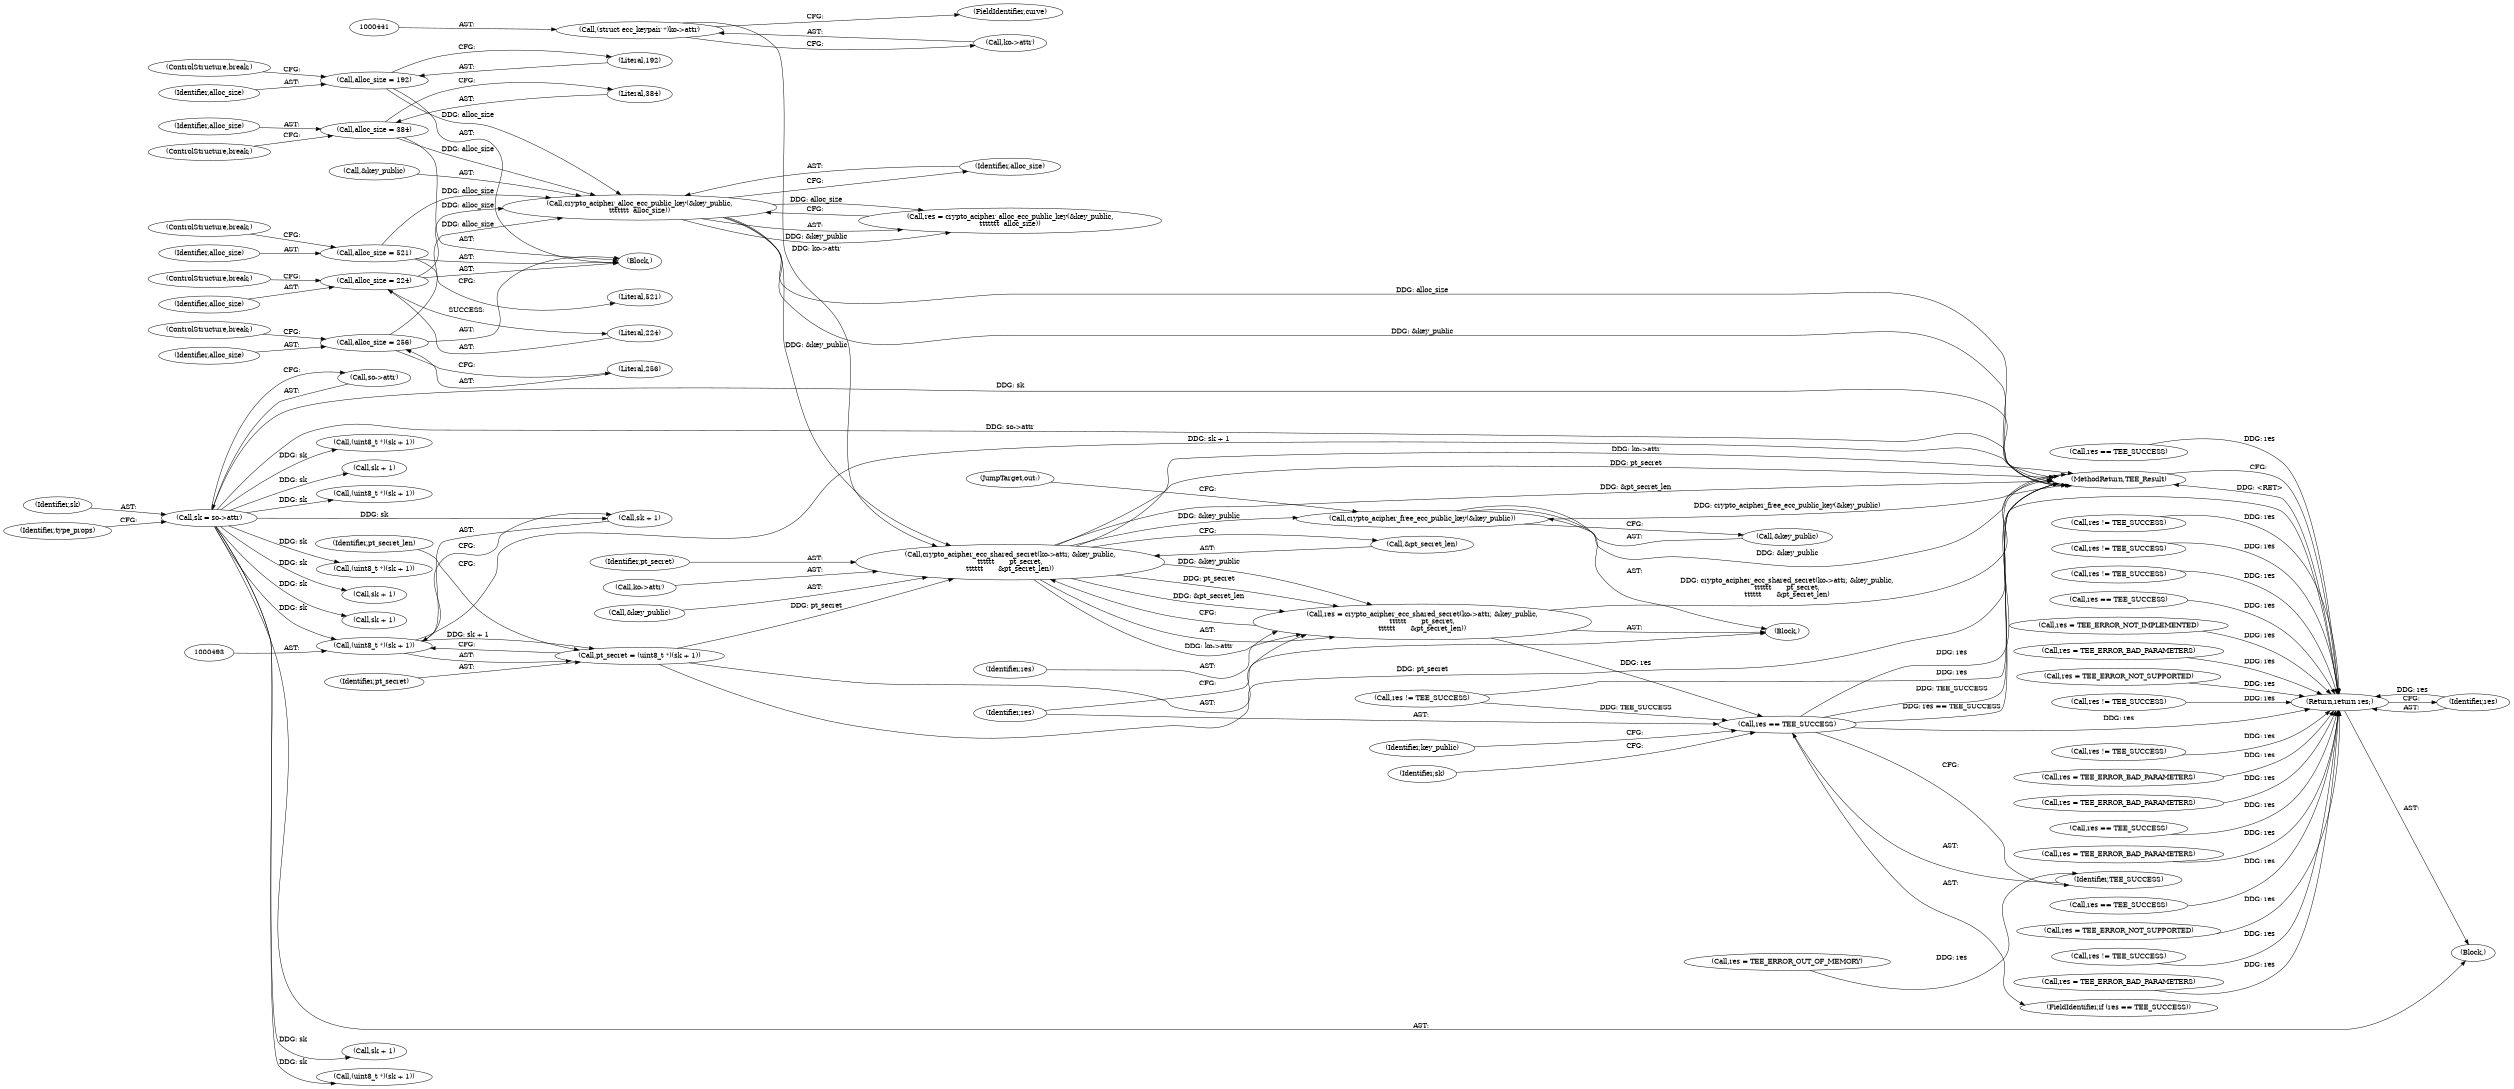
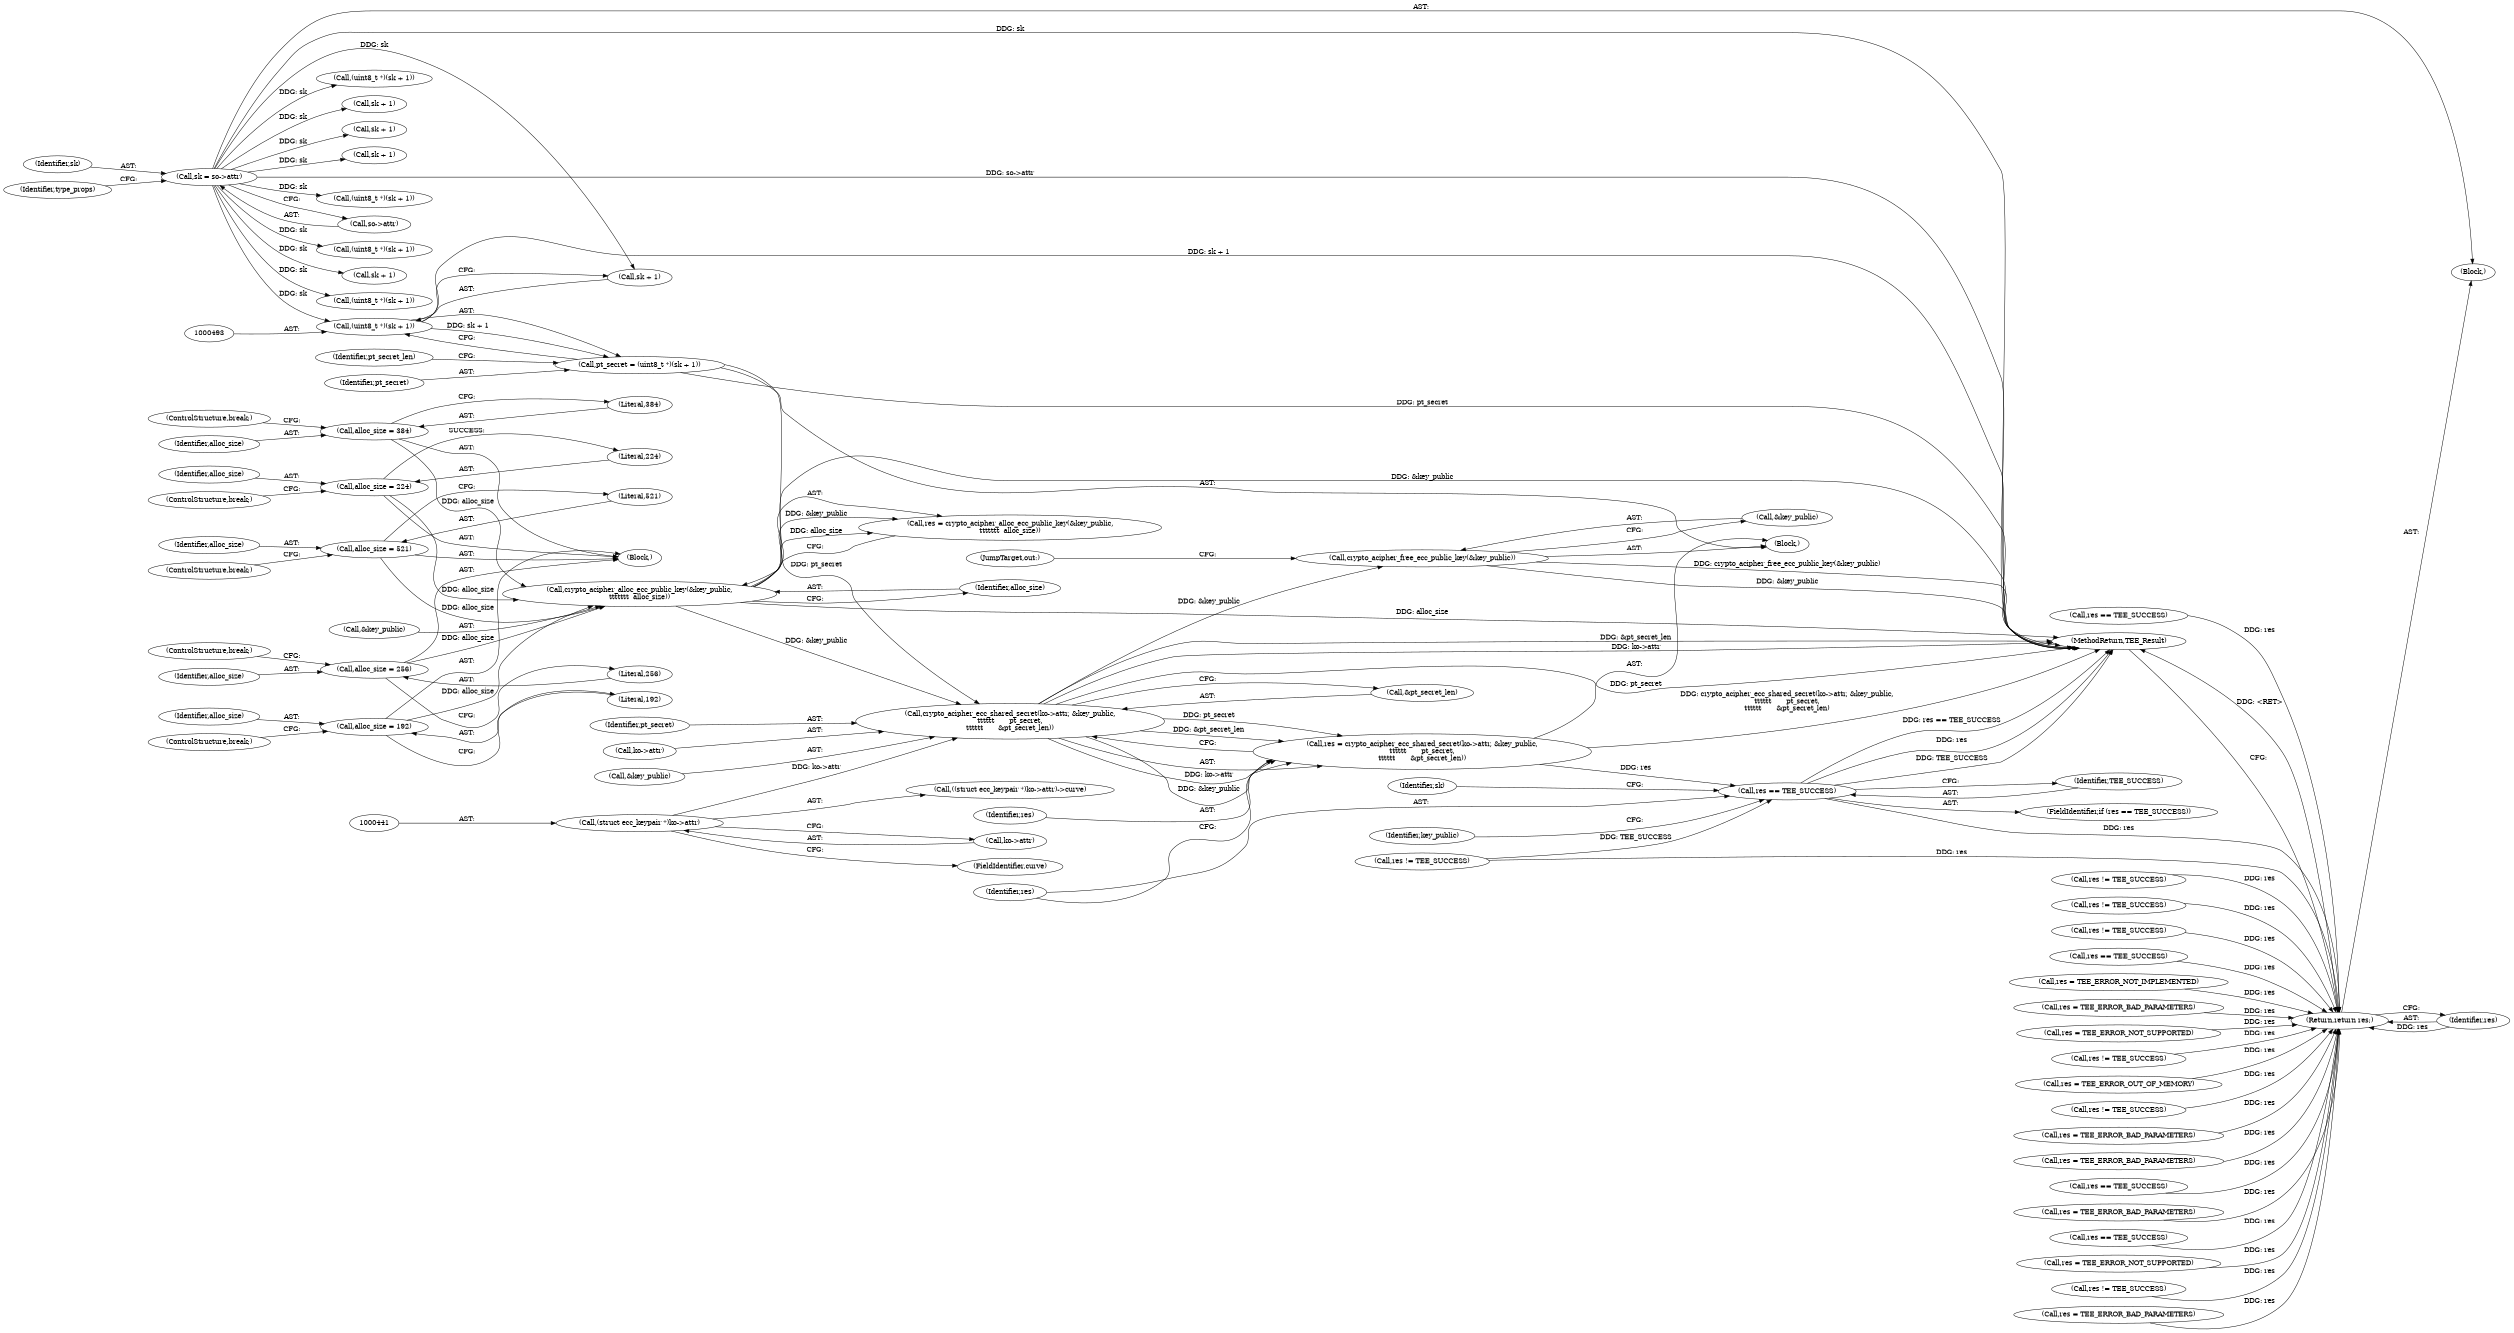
edge "(Literal,521)" -> "(Call,alloc_size = 521)": added, label "AST:"
node "(Call,((struct ecc_keypair *)ko->attr)->curve)": added
edge "(Call,res = TEE_ERROR_OUT_OF_MEMORY)" -> "(Identifier,TEE_SUCCESS)": now "(Call,res = TEE_ERROR_OUT_OF_MEMORY)" -> "(Return,return res;)"
